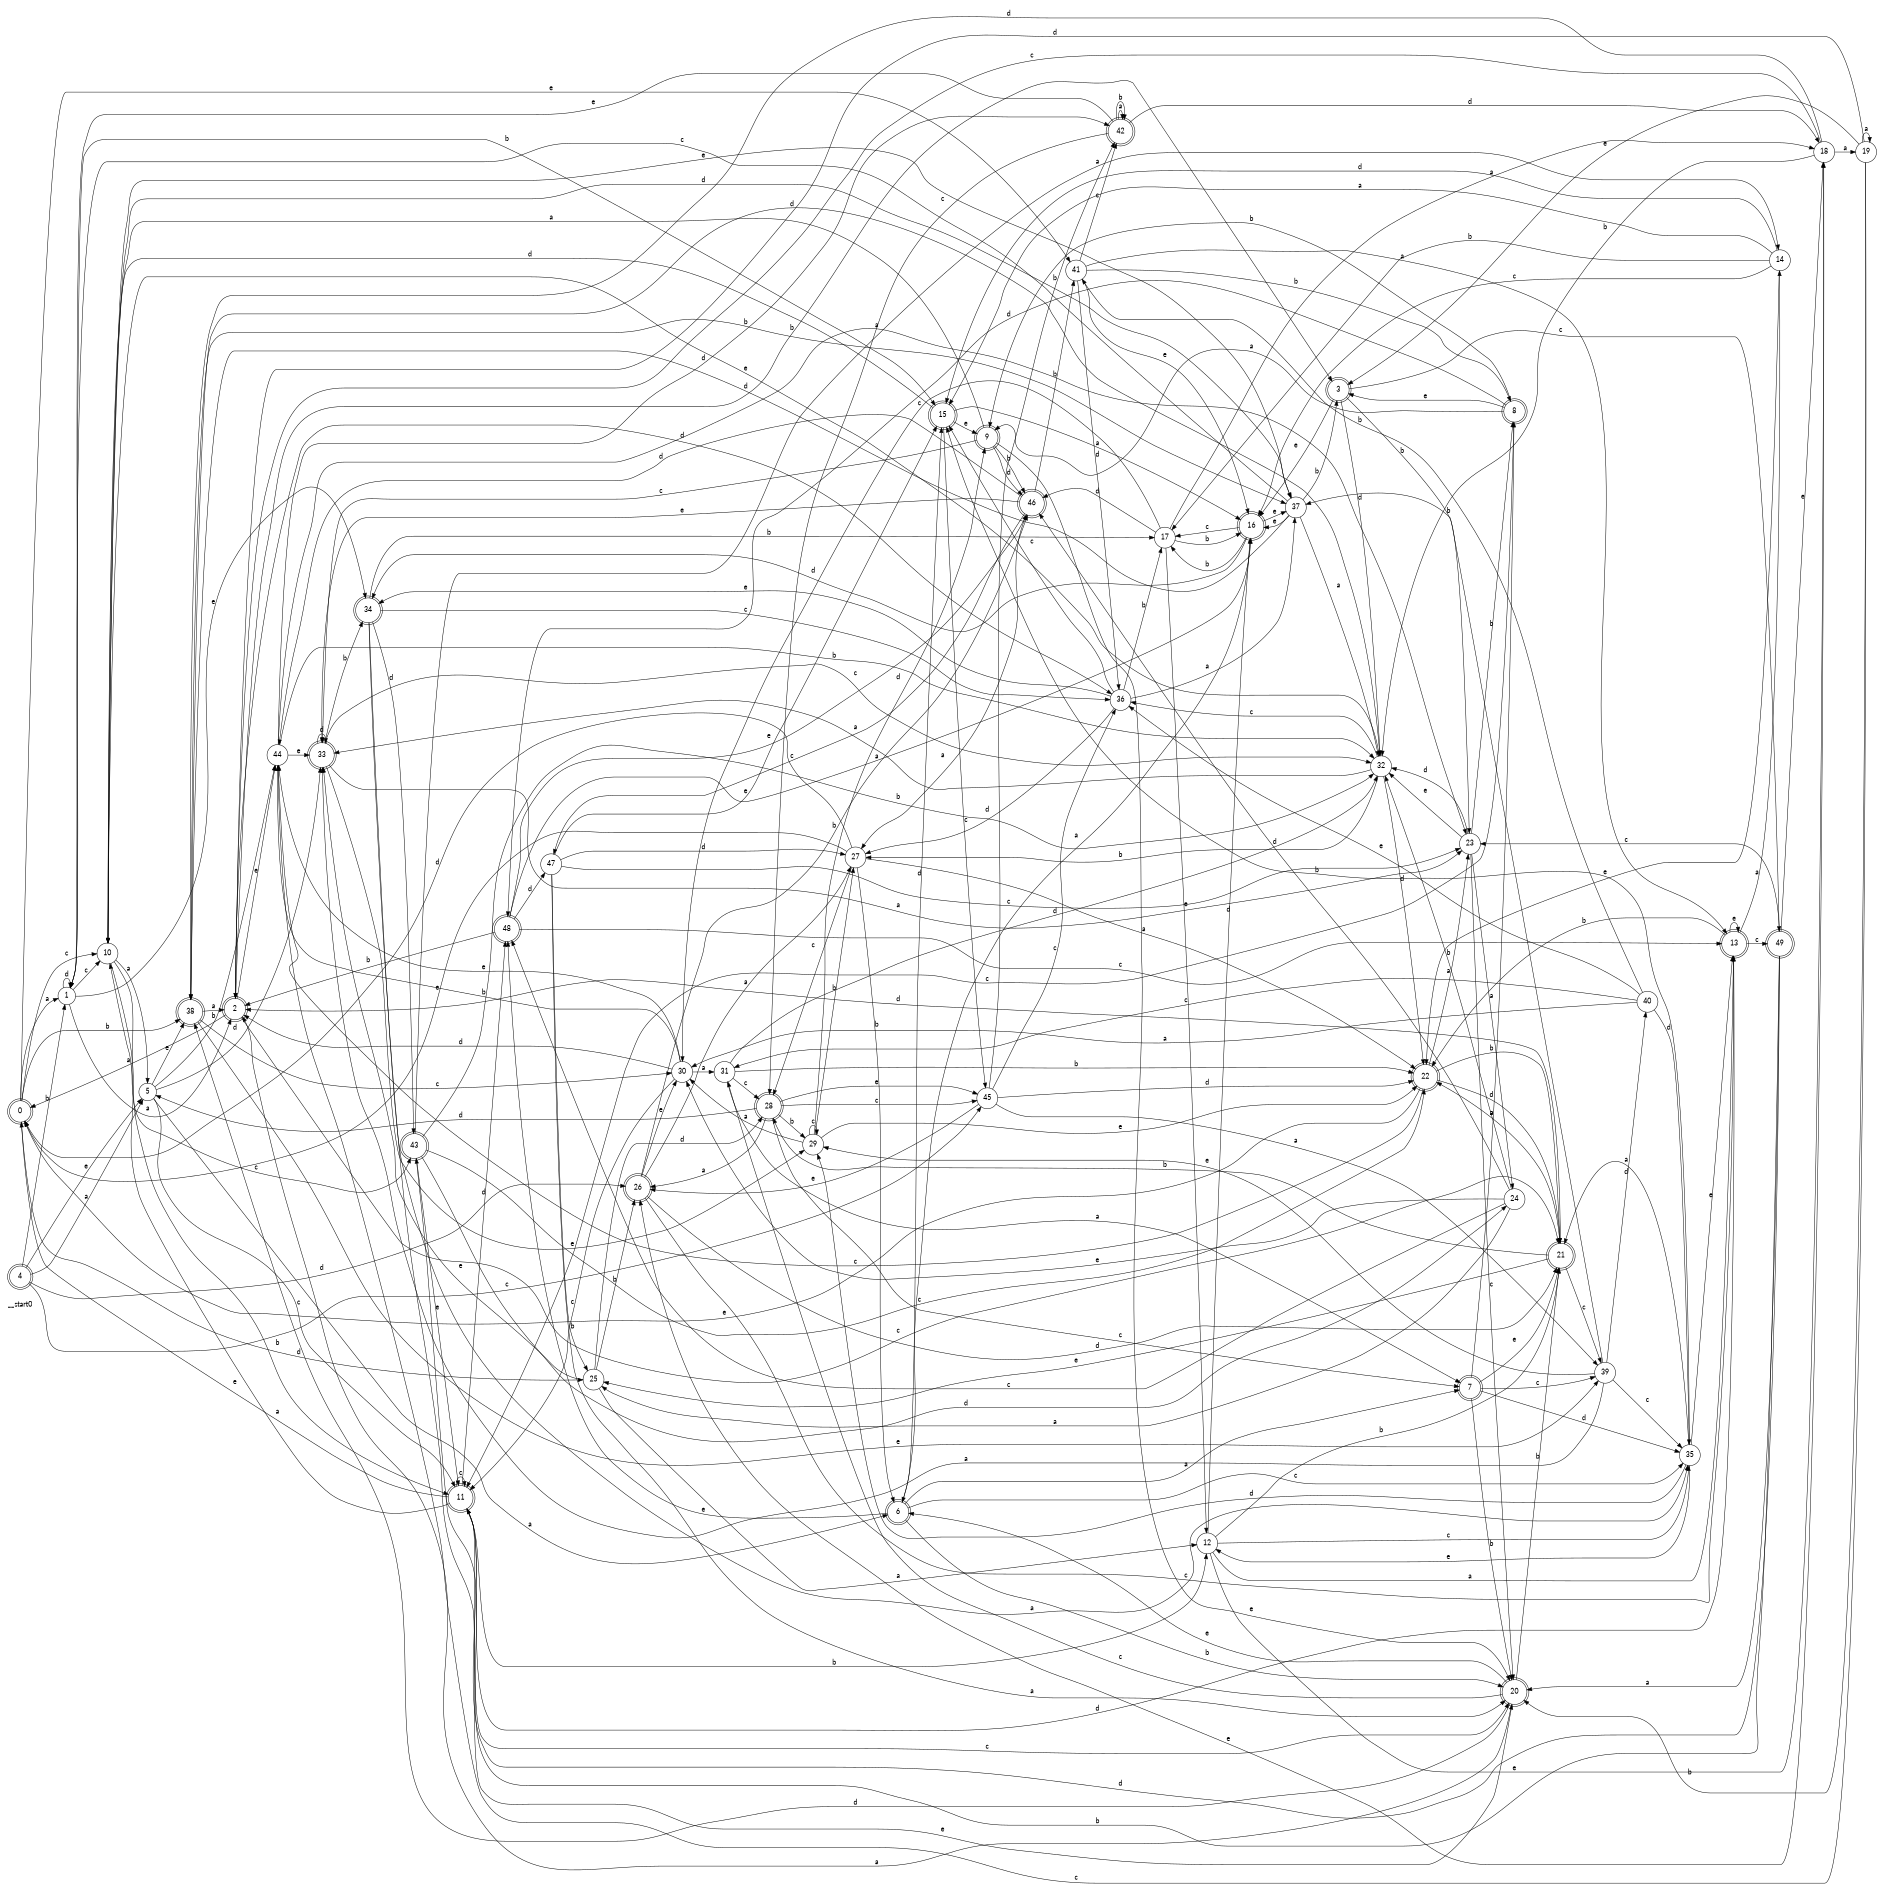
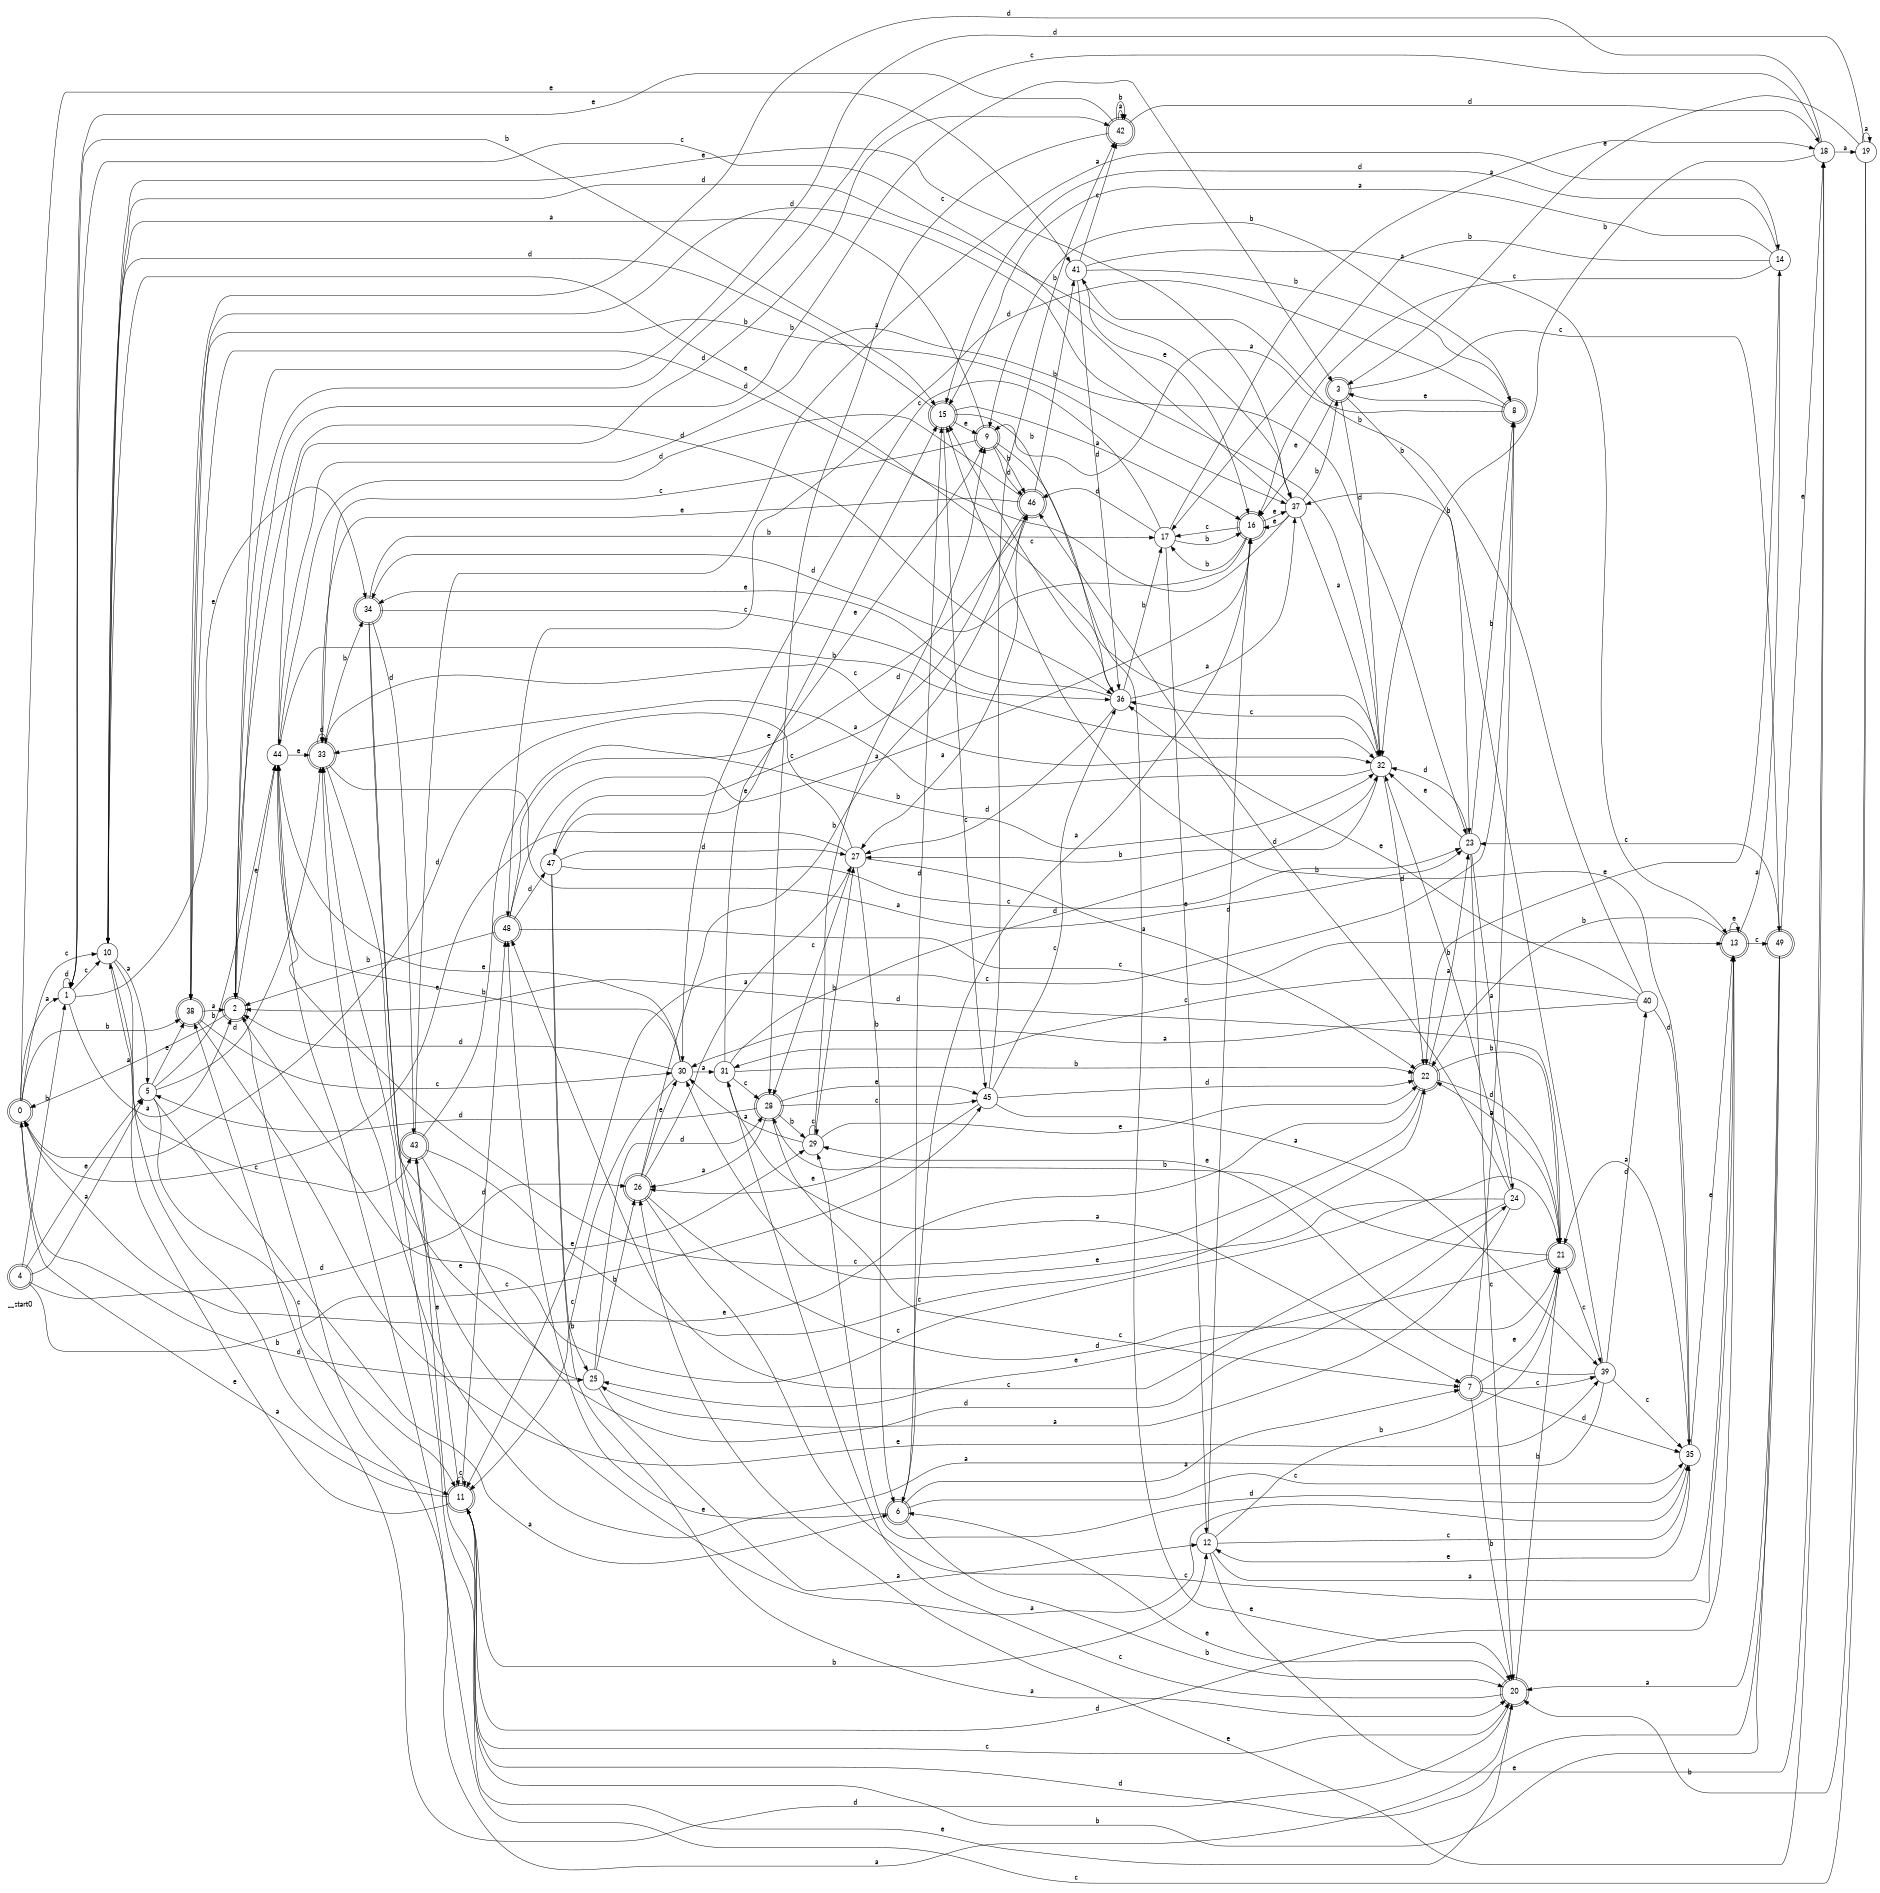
edge "15" -> "36": added, label "b"
edge "31" -> "9": added, label "e"
